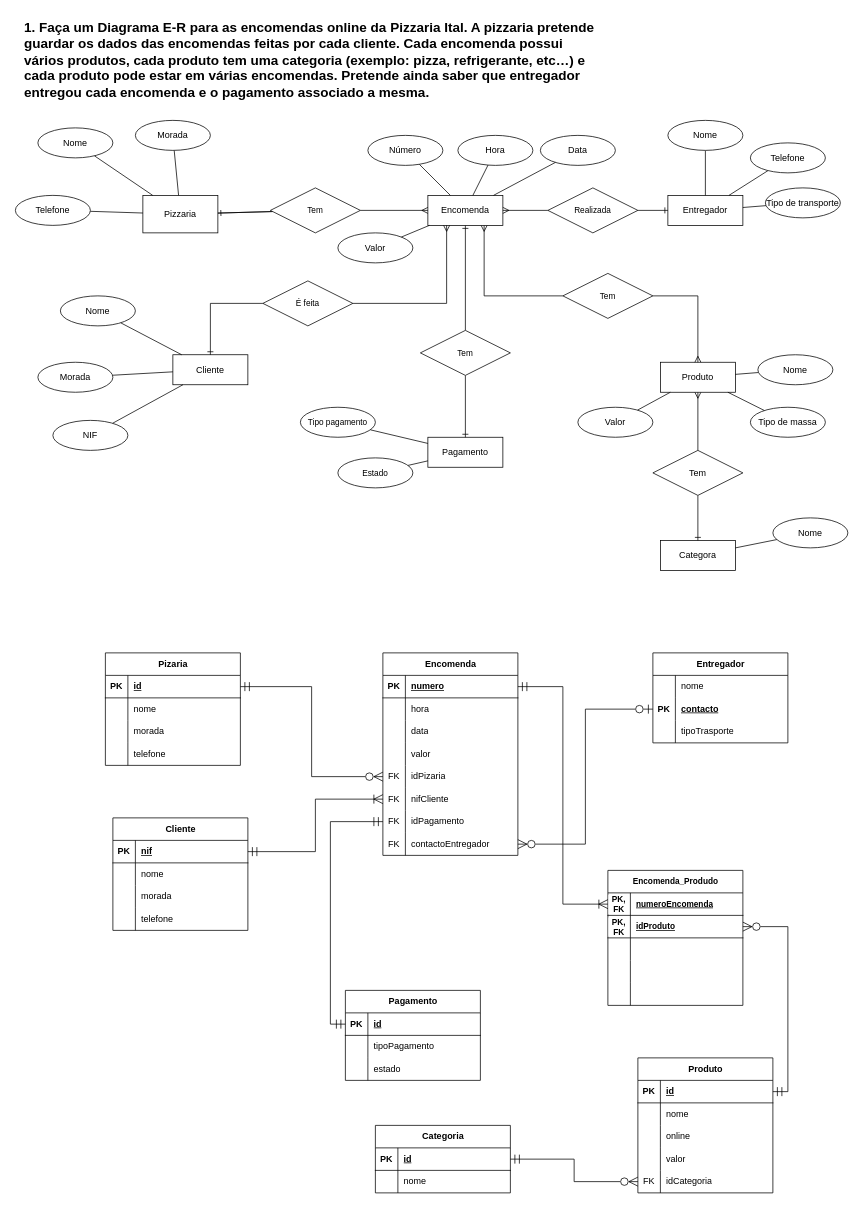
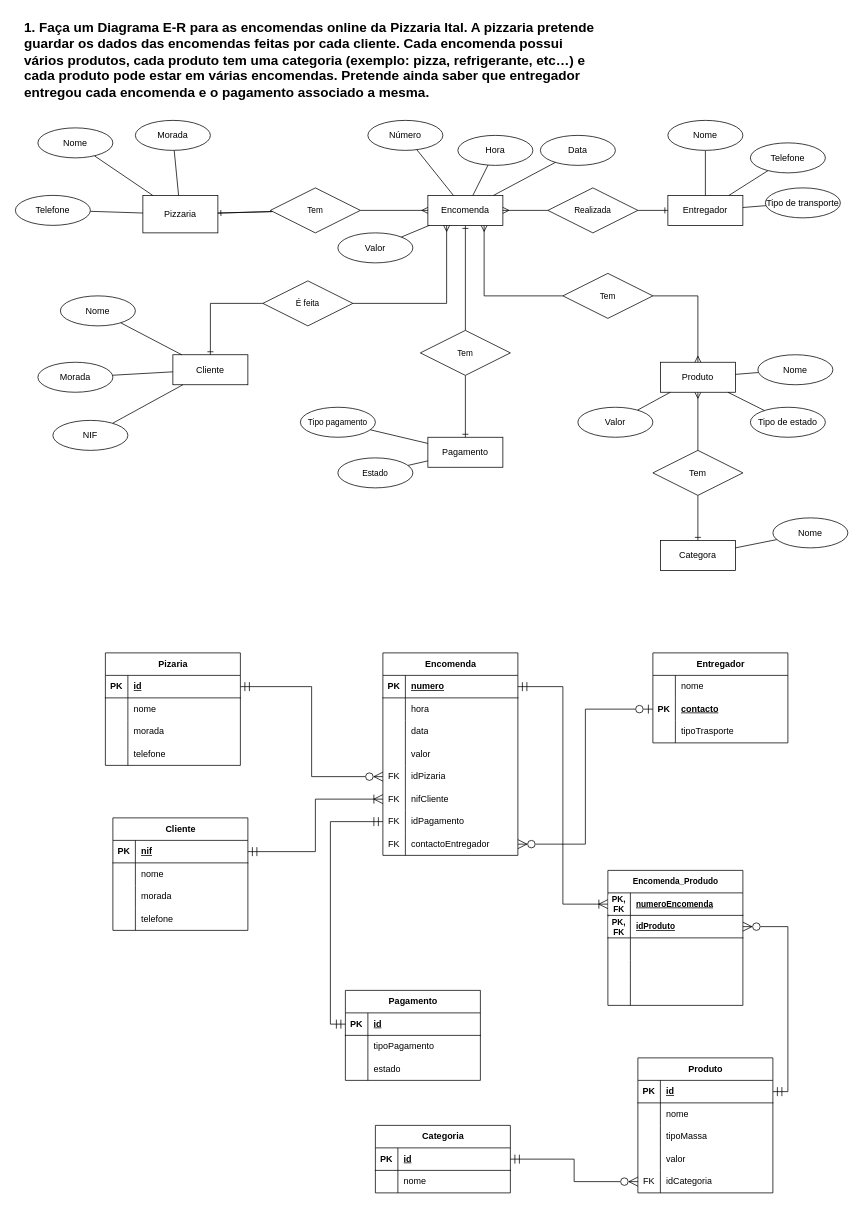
node "Número": moved (405, 150) -> (405, 135)
node "Tipo de massa": label "Tipo de massa" -> "Tipo de estado"
node "online": label "online" -> "tipoMassa"
